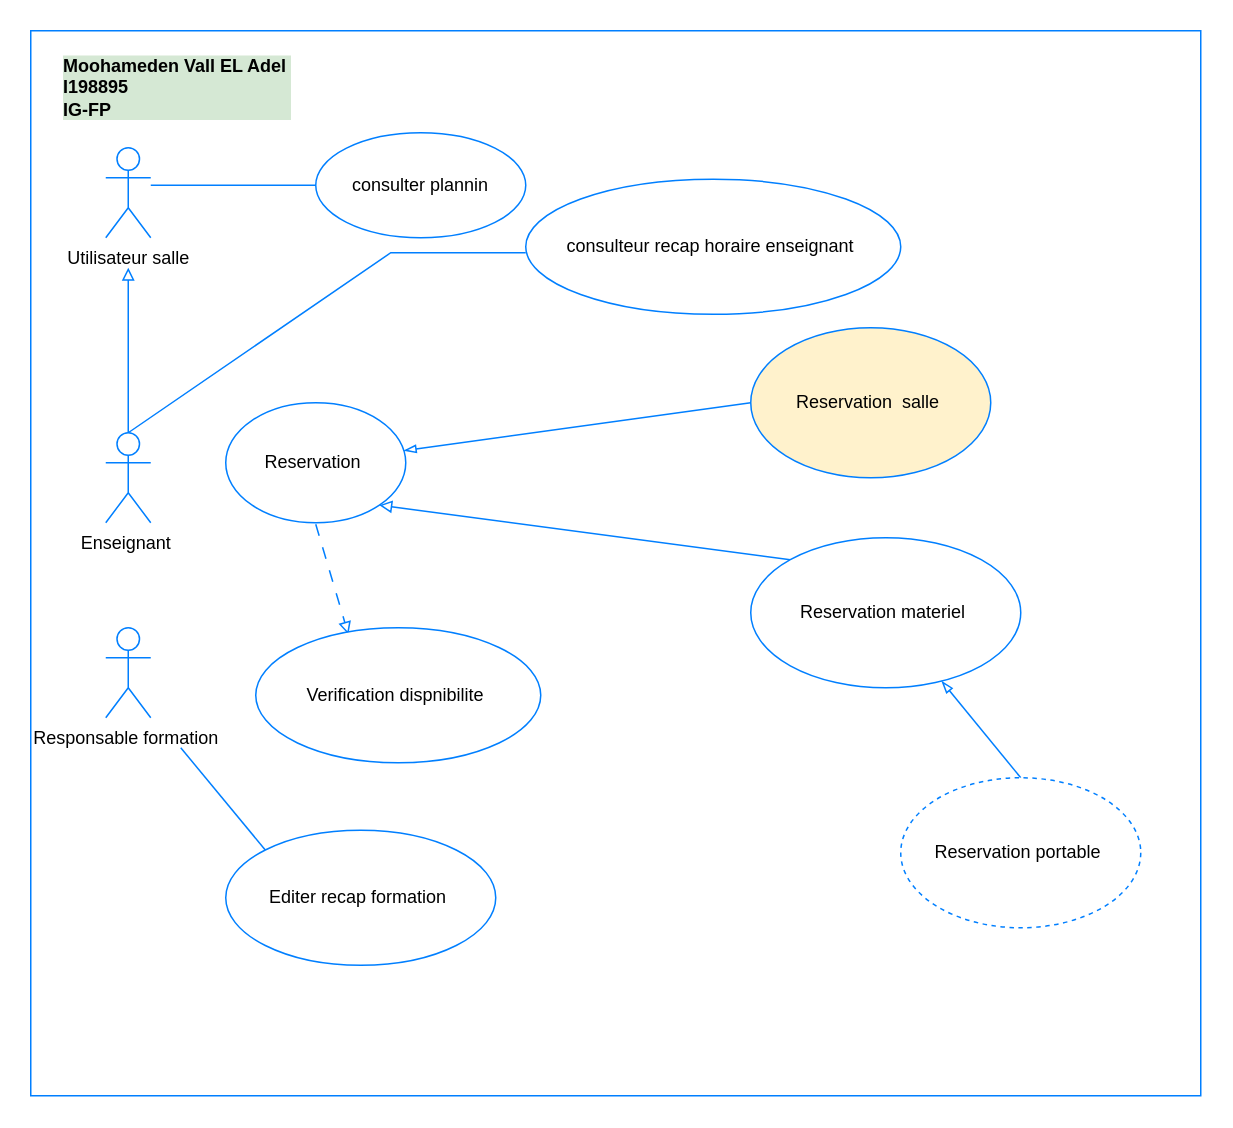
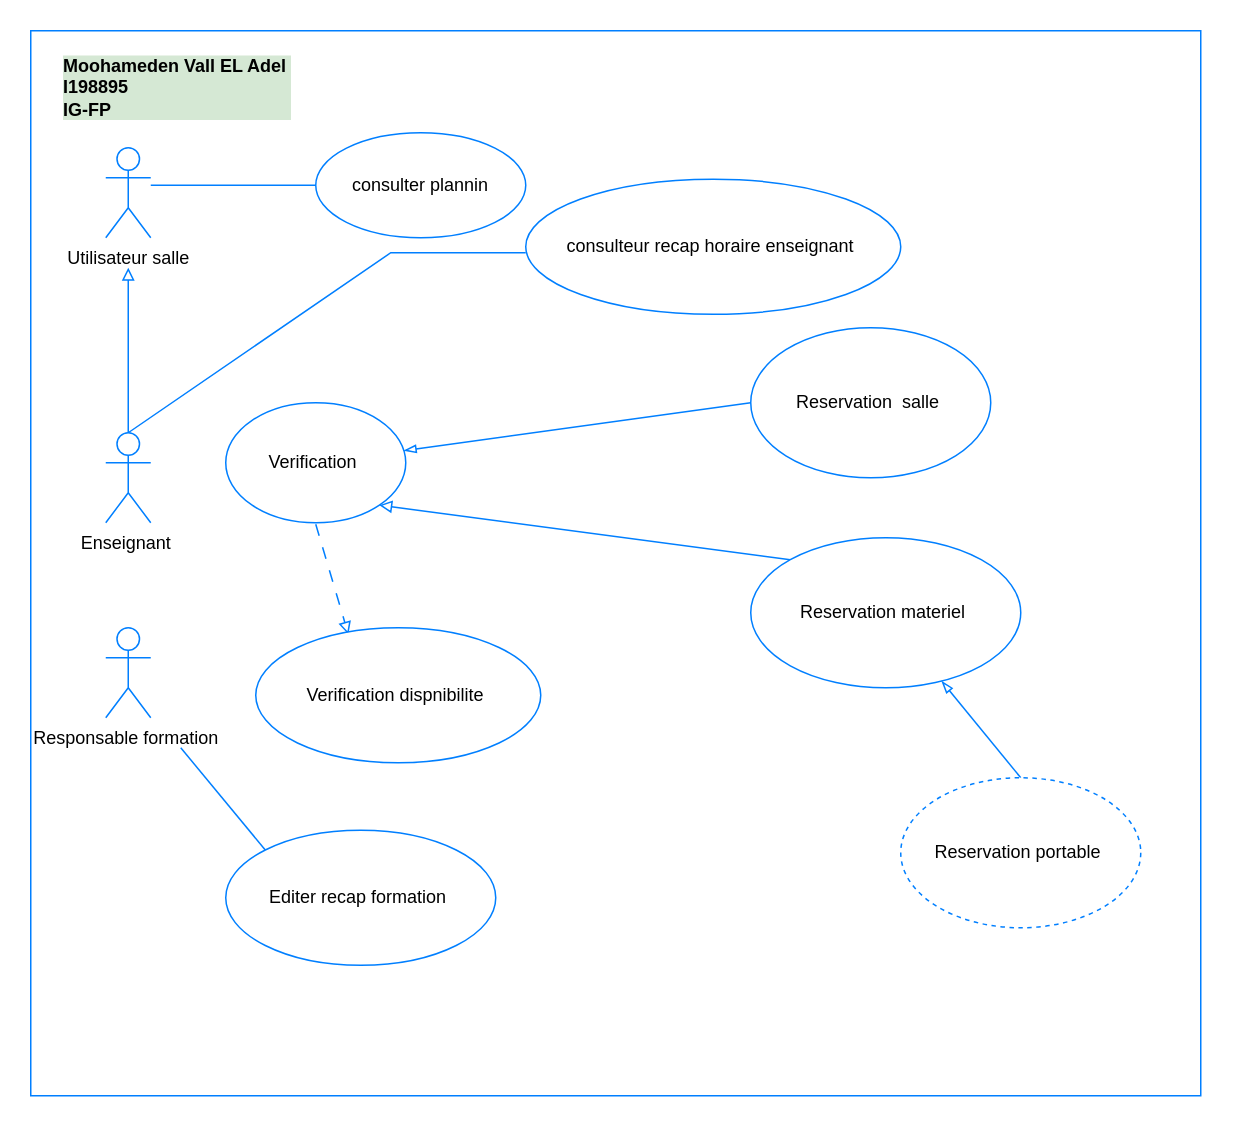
node "Reservation salle": fillcolor #fff2cc -> #ffffff
node "Reservation": label "Reservation" -> "Verification"
